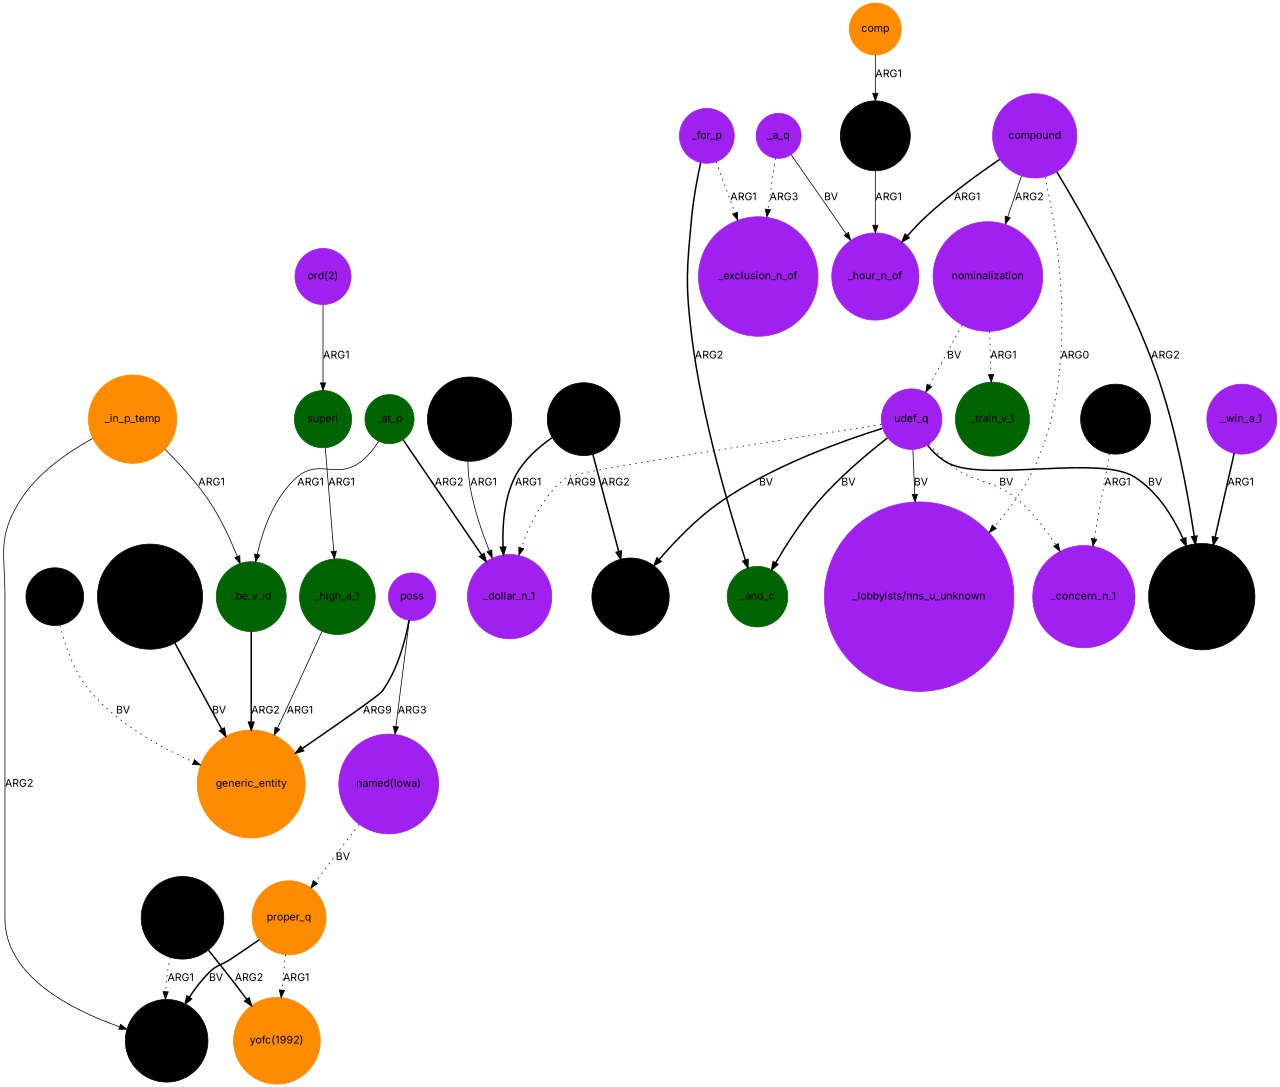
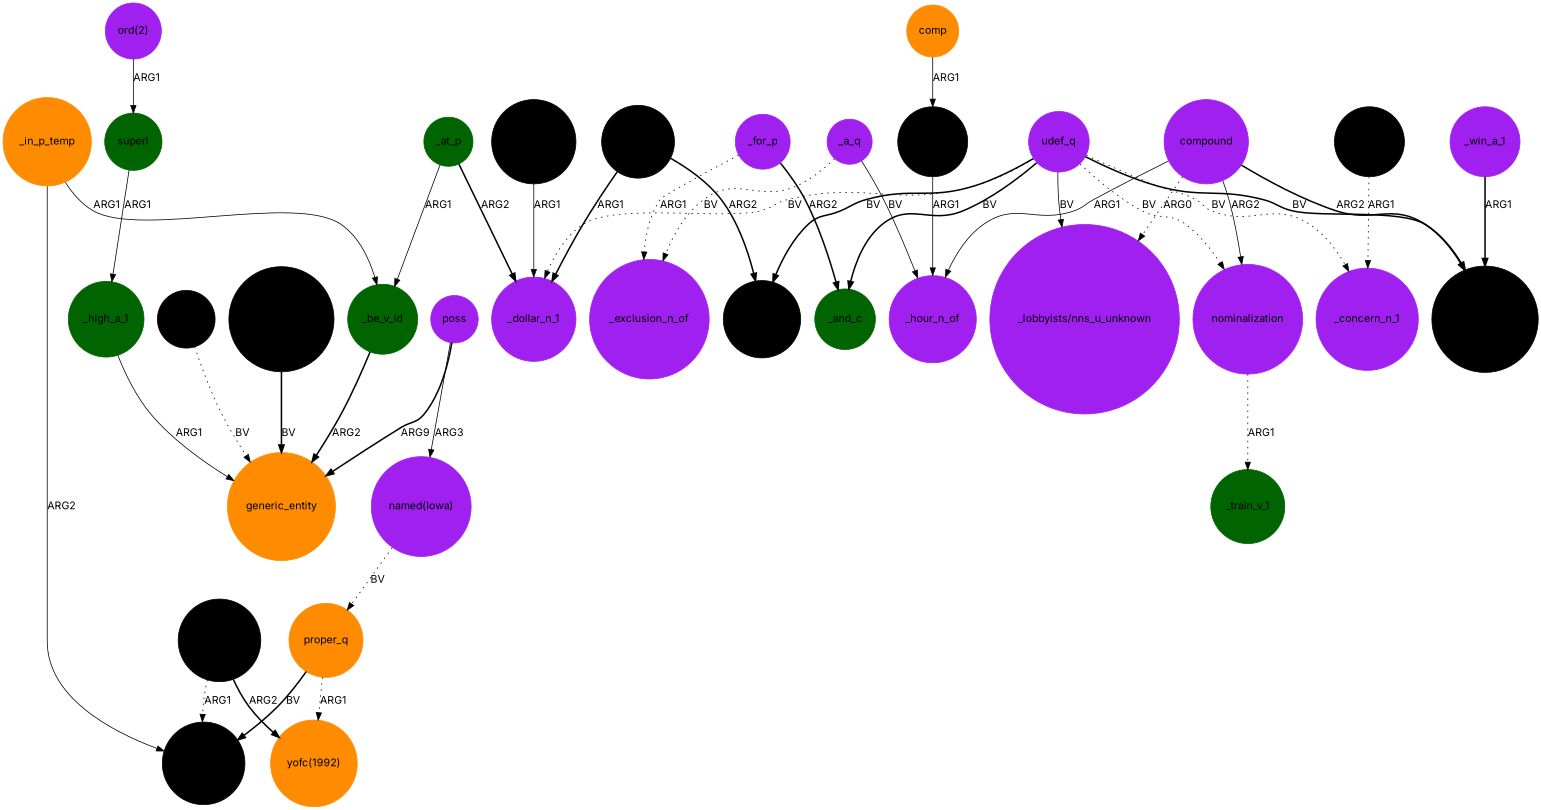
edge "compound" -> "_hour_n_of": style bold -> solid
edge "_a_q" -> "_exclusion_n_of": label "ARG3" -> "BV"
edge "nominalization" -> "udef_q": reversed
edge "udef_q" -> "_dollar_n_1": label "ARG9" -> "BV"
